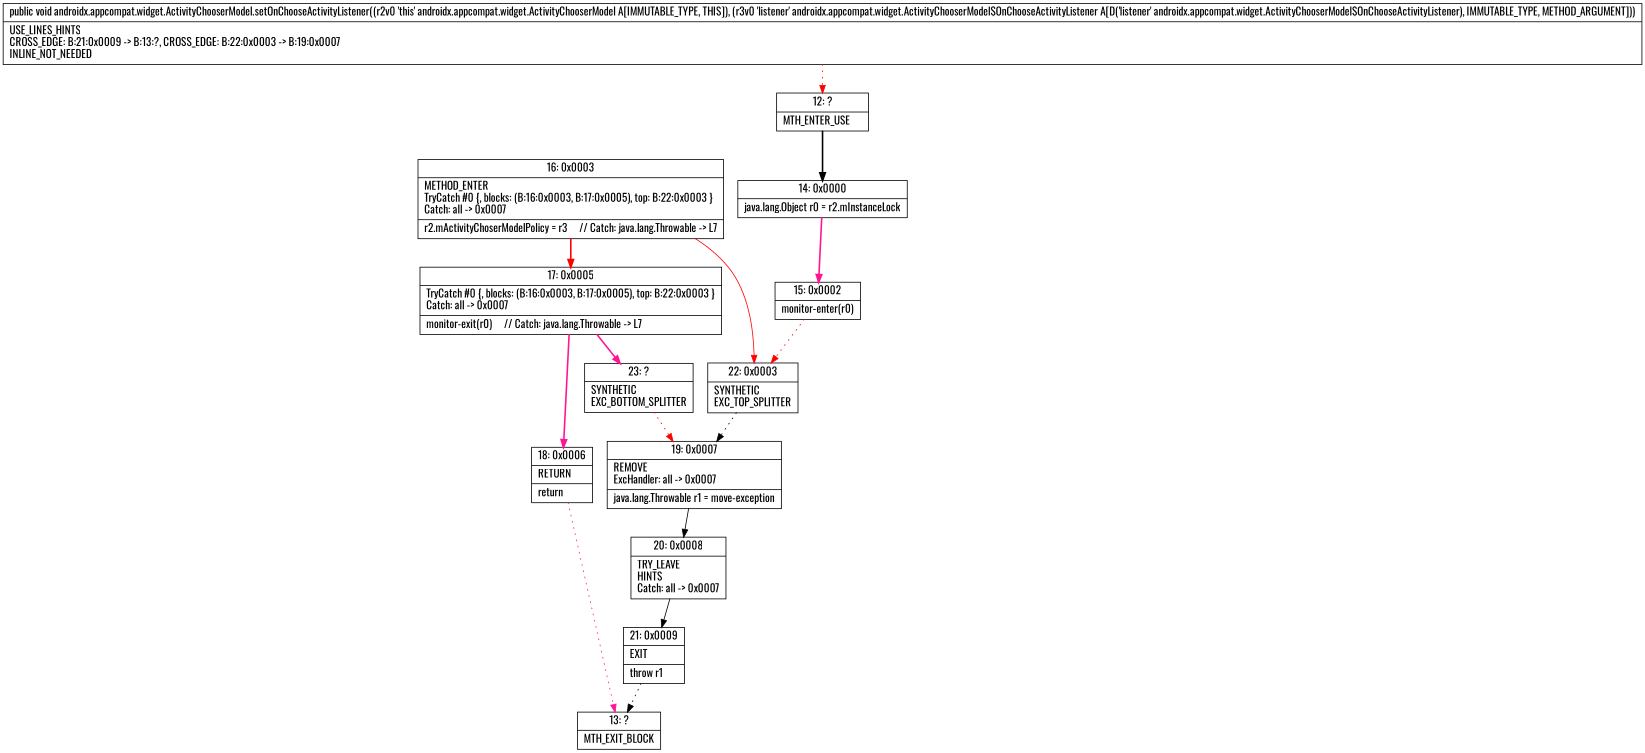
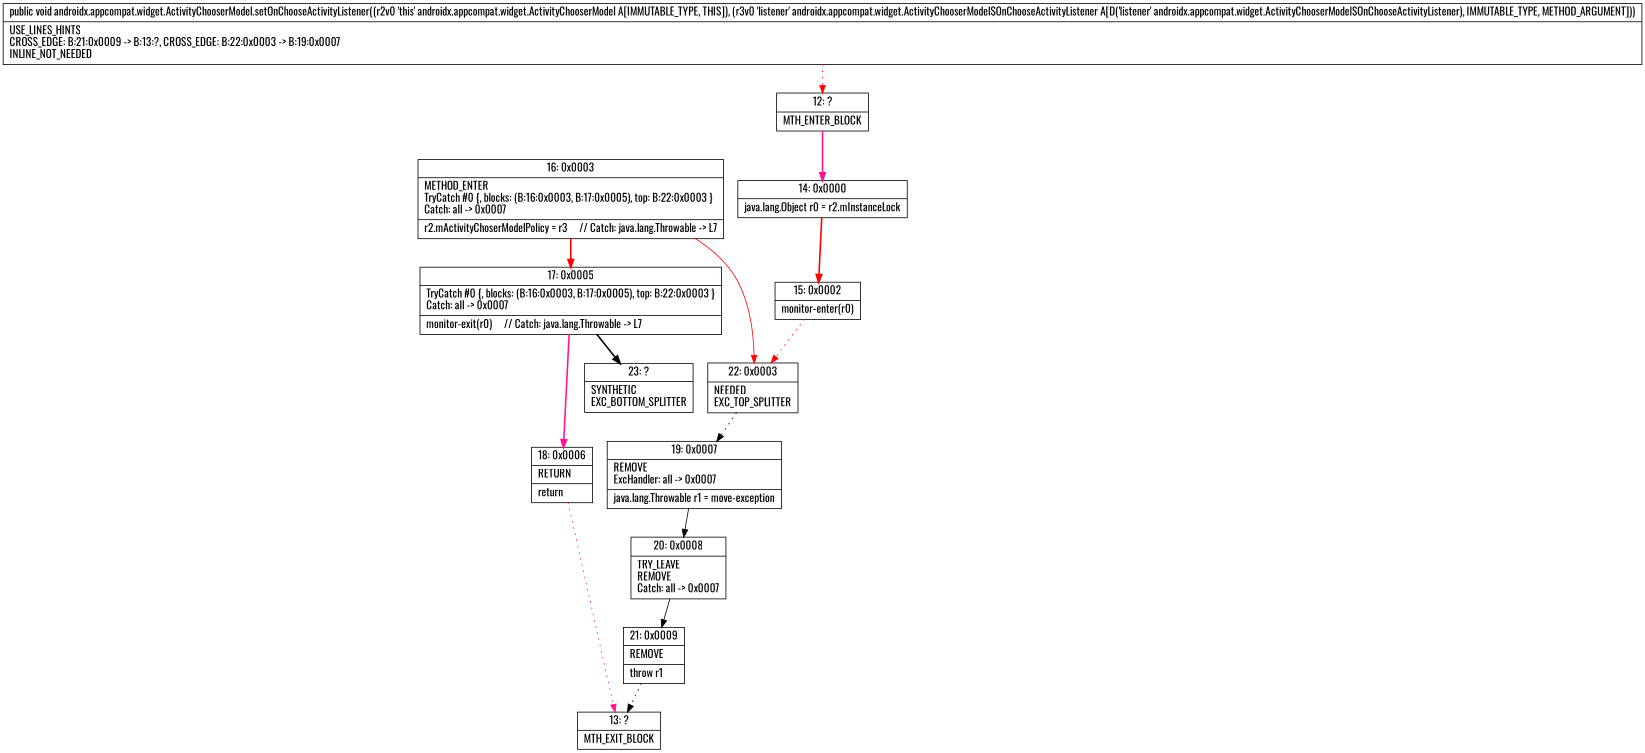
node "12: ?": text "MTH_ENTER_USE" -> "MTH_ENTER_BLOCK"
edge "12: ?" -> "14: 0x0000": color black -> deeppink
edge "14: 0x0000" -> "15: 0x0002": color deeppink -> red
edge "17: 0x0005" -> "23: ?": color deeppink -> black
node "22: 0x0003": text "SYNTHETIC" -> "NEEDED"
edge "23: ?" -> "19: 0x0007": removed
node "20: 0x0008": text "HINTS" -> "REMOVE"
node "21: 0x0009": text "EXIT" -> "REMOVE"
